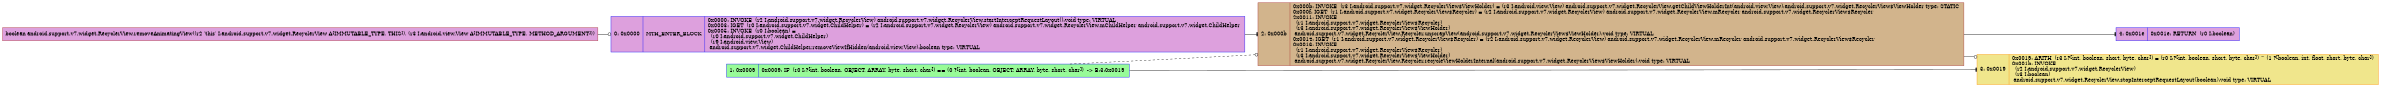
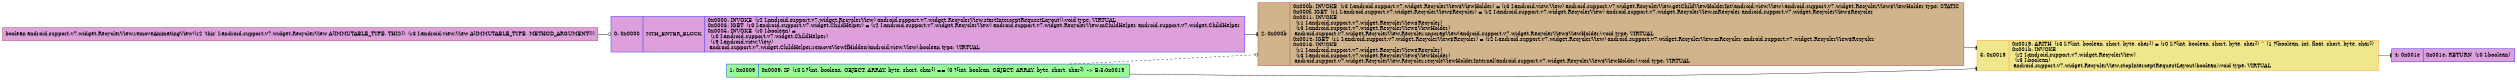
node "2: 0x000b": text "2x0011: INVOKE" -> "0x0011: INVOKE"
edge "2: 0x000b" -> "4: 0x001e": now "3: 0x0019" -> "4: 0x001e"
edge "2: 0x000b" -> "3: 0x0019": arrowhead odot -> tee
